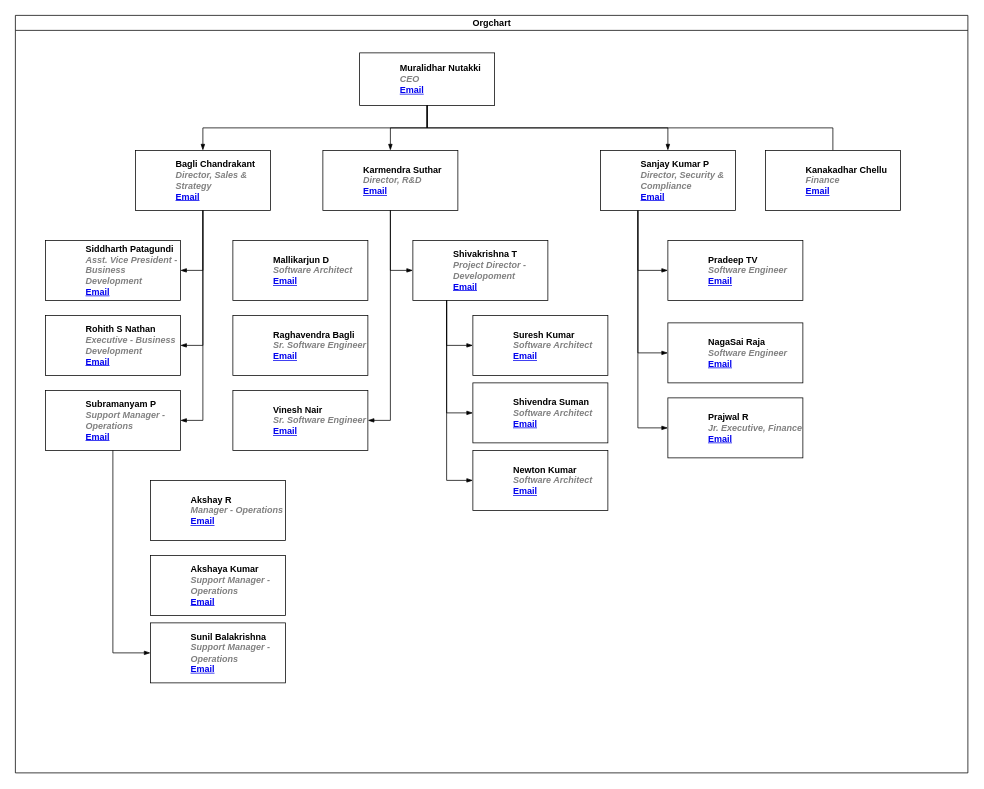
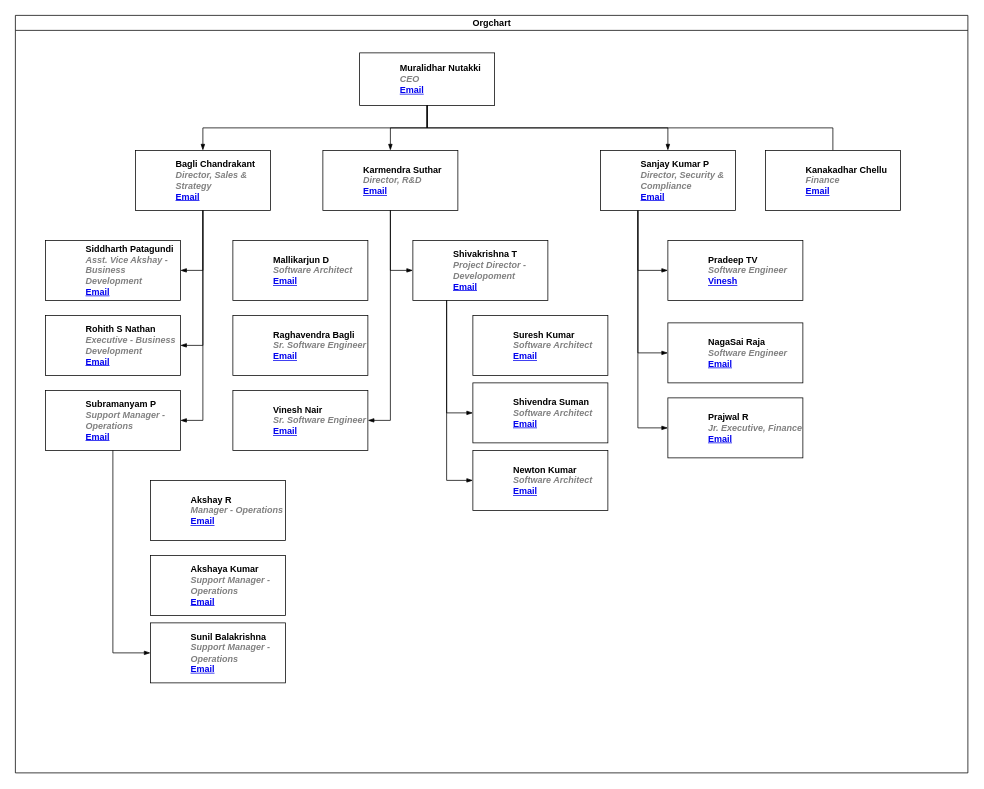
node "Siddharth Patagundi Asst. Vice President - Business Development Email": label "Siddharth Patagundi Asst. Vice President - Business Development Email" -> "Siddharth Patagundi Asst. Vice Akshay - Business Development Email"
node "Pradeep TV Software Engineer Email": label "Pradeep TV Software Engineer Email" -> "Pradeep TV Software Engineer Vinesh"
edge "Shivakrishna T Project Director - Developoment Email" -> "Suresh Kumar Software Architect Email": removed
